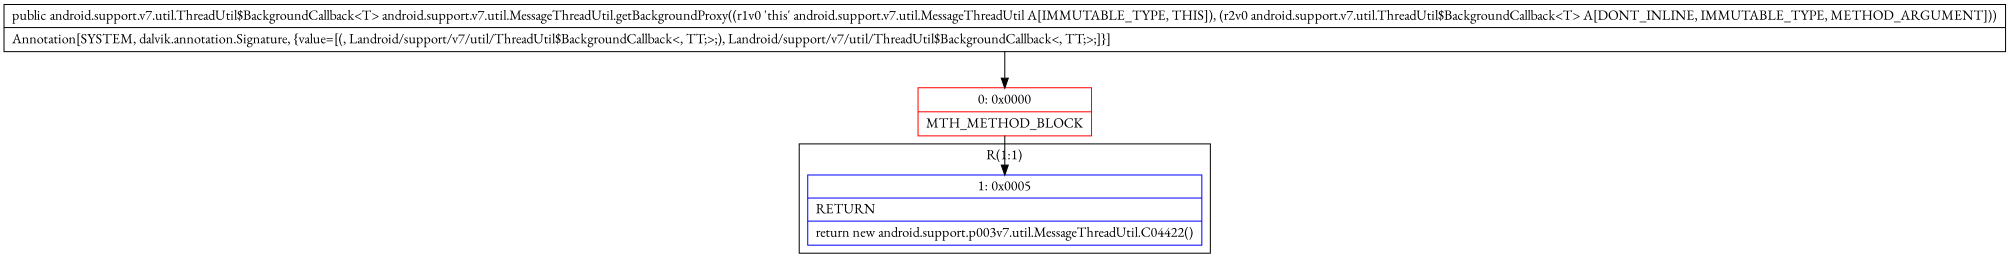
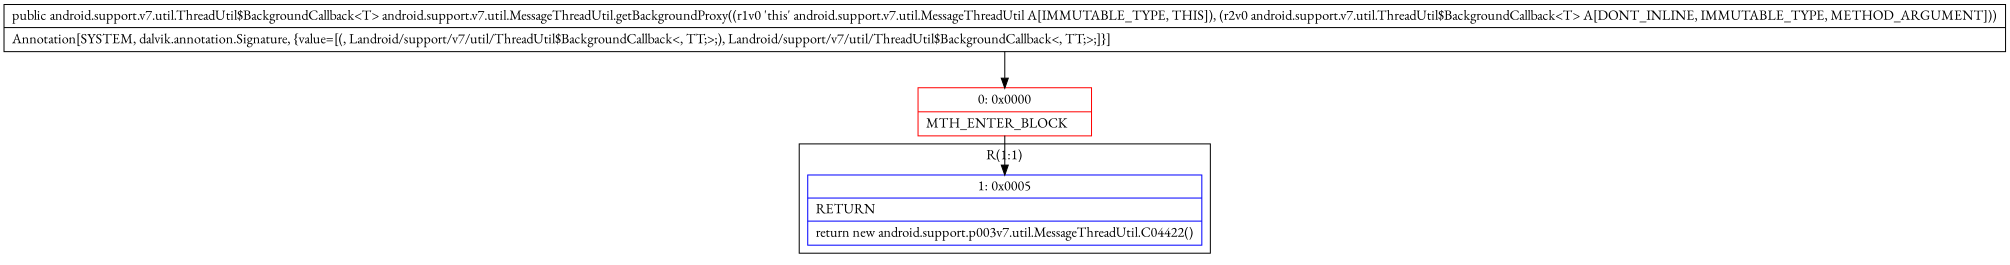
node "0: 0x0000": text "MTH_METHOD_BLOCK" -> "MTH_ENTER_BLOCK"
